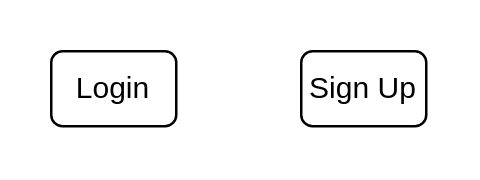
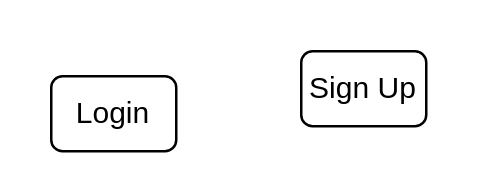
node "Login": moved (114, 89) -> (114, 114)
